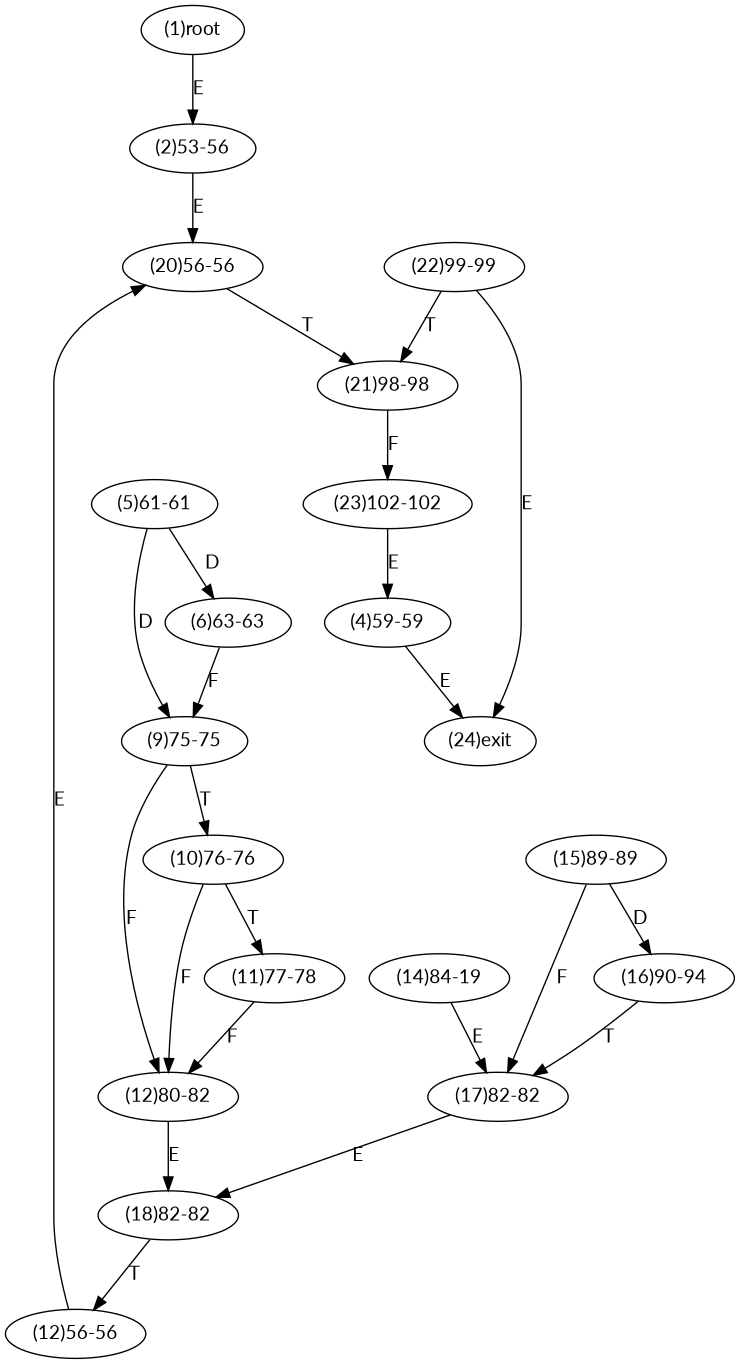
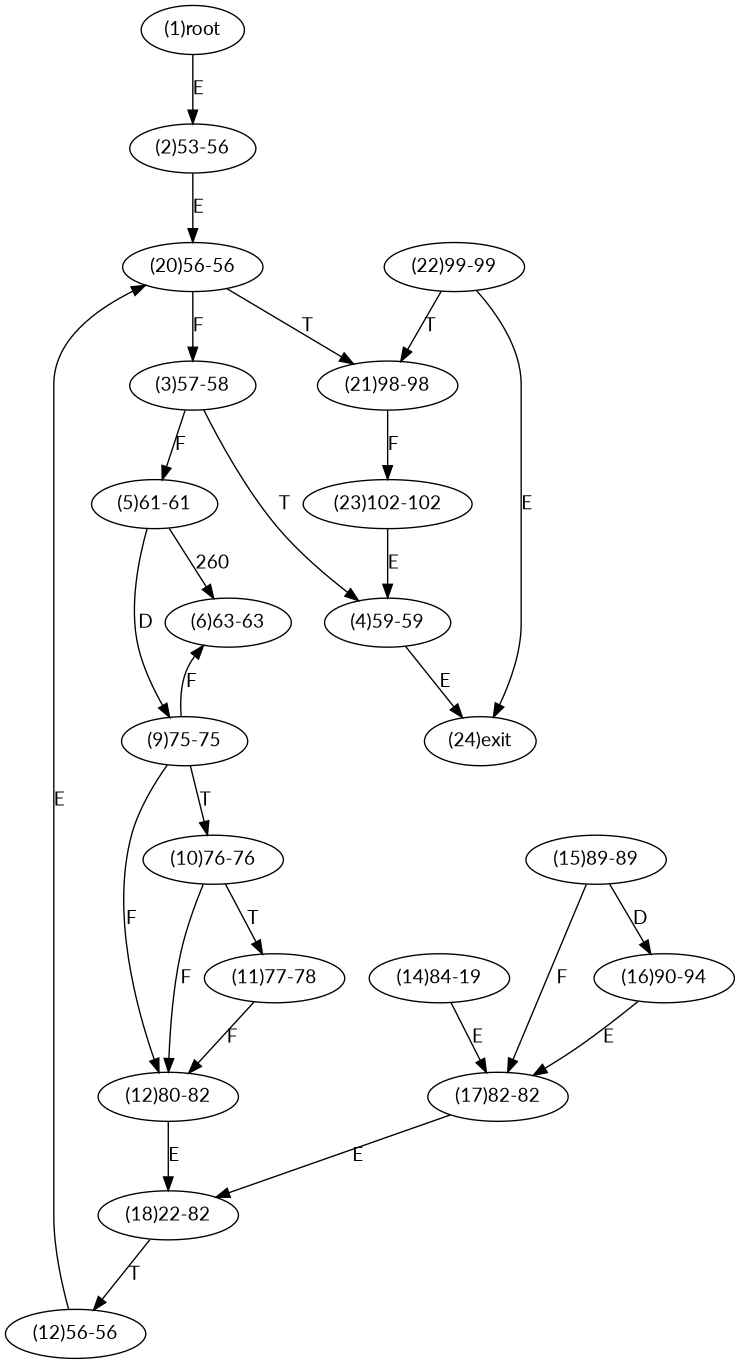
node "(3)57-58": added
edge "(5)61-61" -> "(6)63-63": label "D" -> "260"
edge "(6)63-63" -> "(9)75-75": reversed
edge "(16)90-94" -> "(17)82-82": label "T" -> "E"
node "(18)82-82": label "(18)82-82" -> "(18)22-82"
